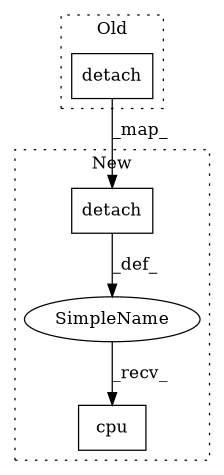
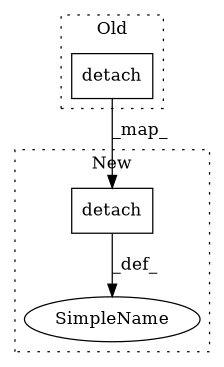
node "cpu": removed
